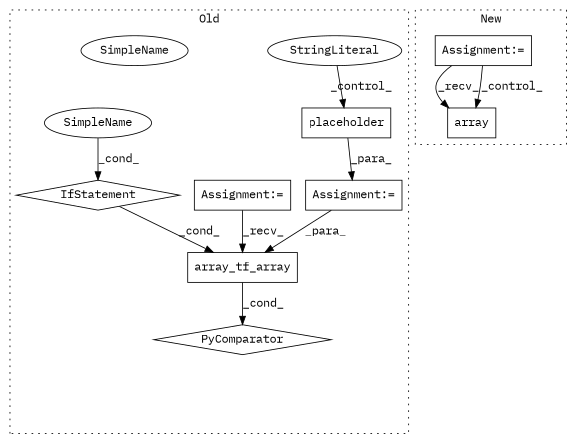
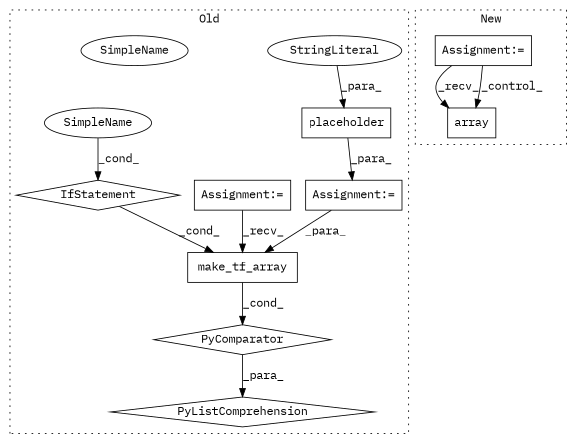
edge "StringLiteral" -> "placeholder": label "_control_" -> "_para_"
node "array_tf_array": label "array_tf_array" -> "make_tf_array"
node "PyListComprehension": added
